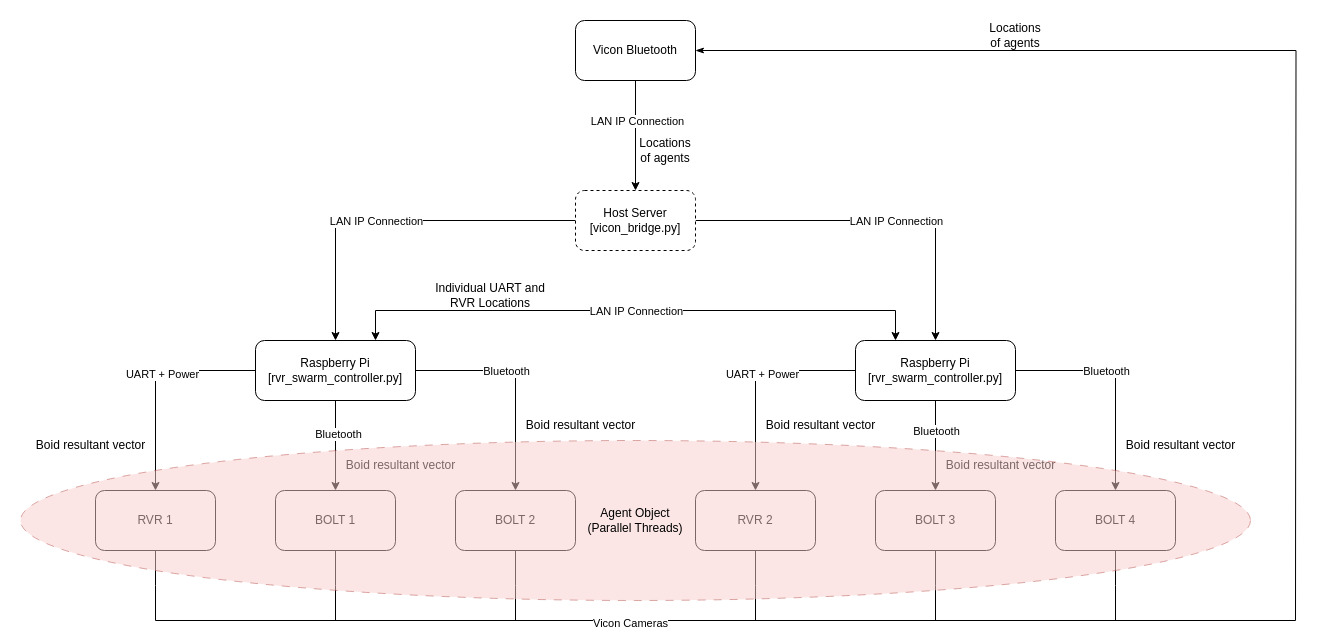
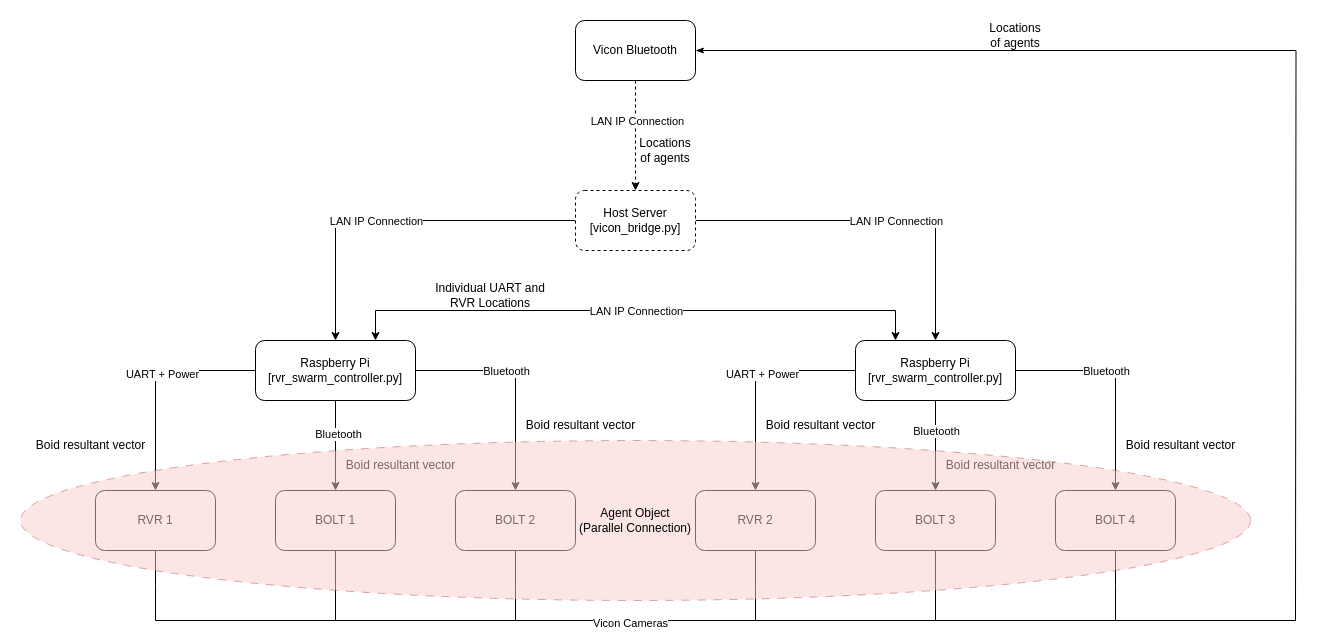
edge "Vicon Bluetooth" -> "Host Server [vicon_bridge.py]": style solid -> dashed
node "Agent Object (Parallel Threads)": label "Agent Object (Parallel Threads)" -> "Agent Object (Parallel Connection)"
